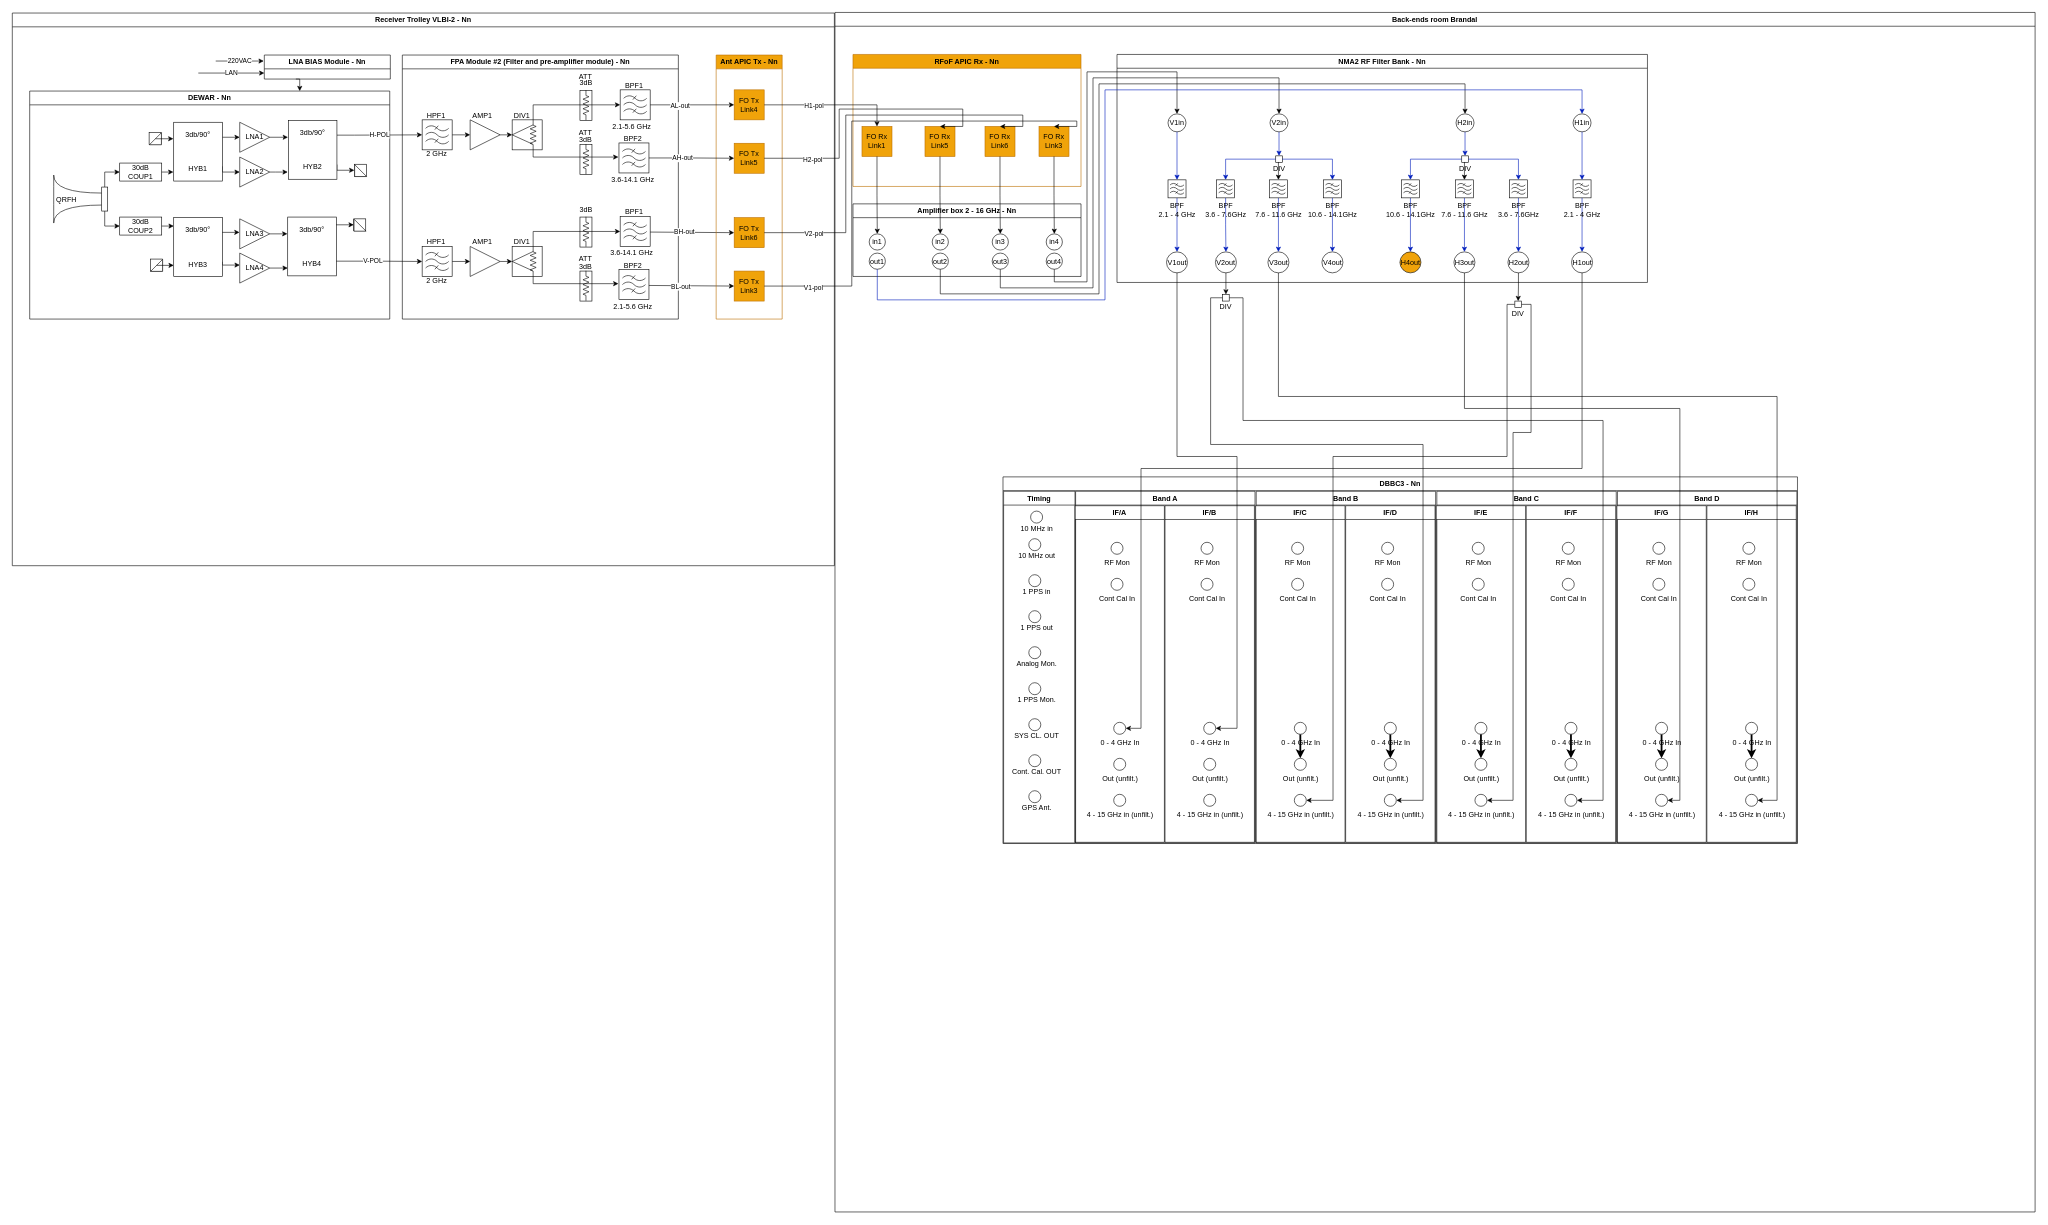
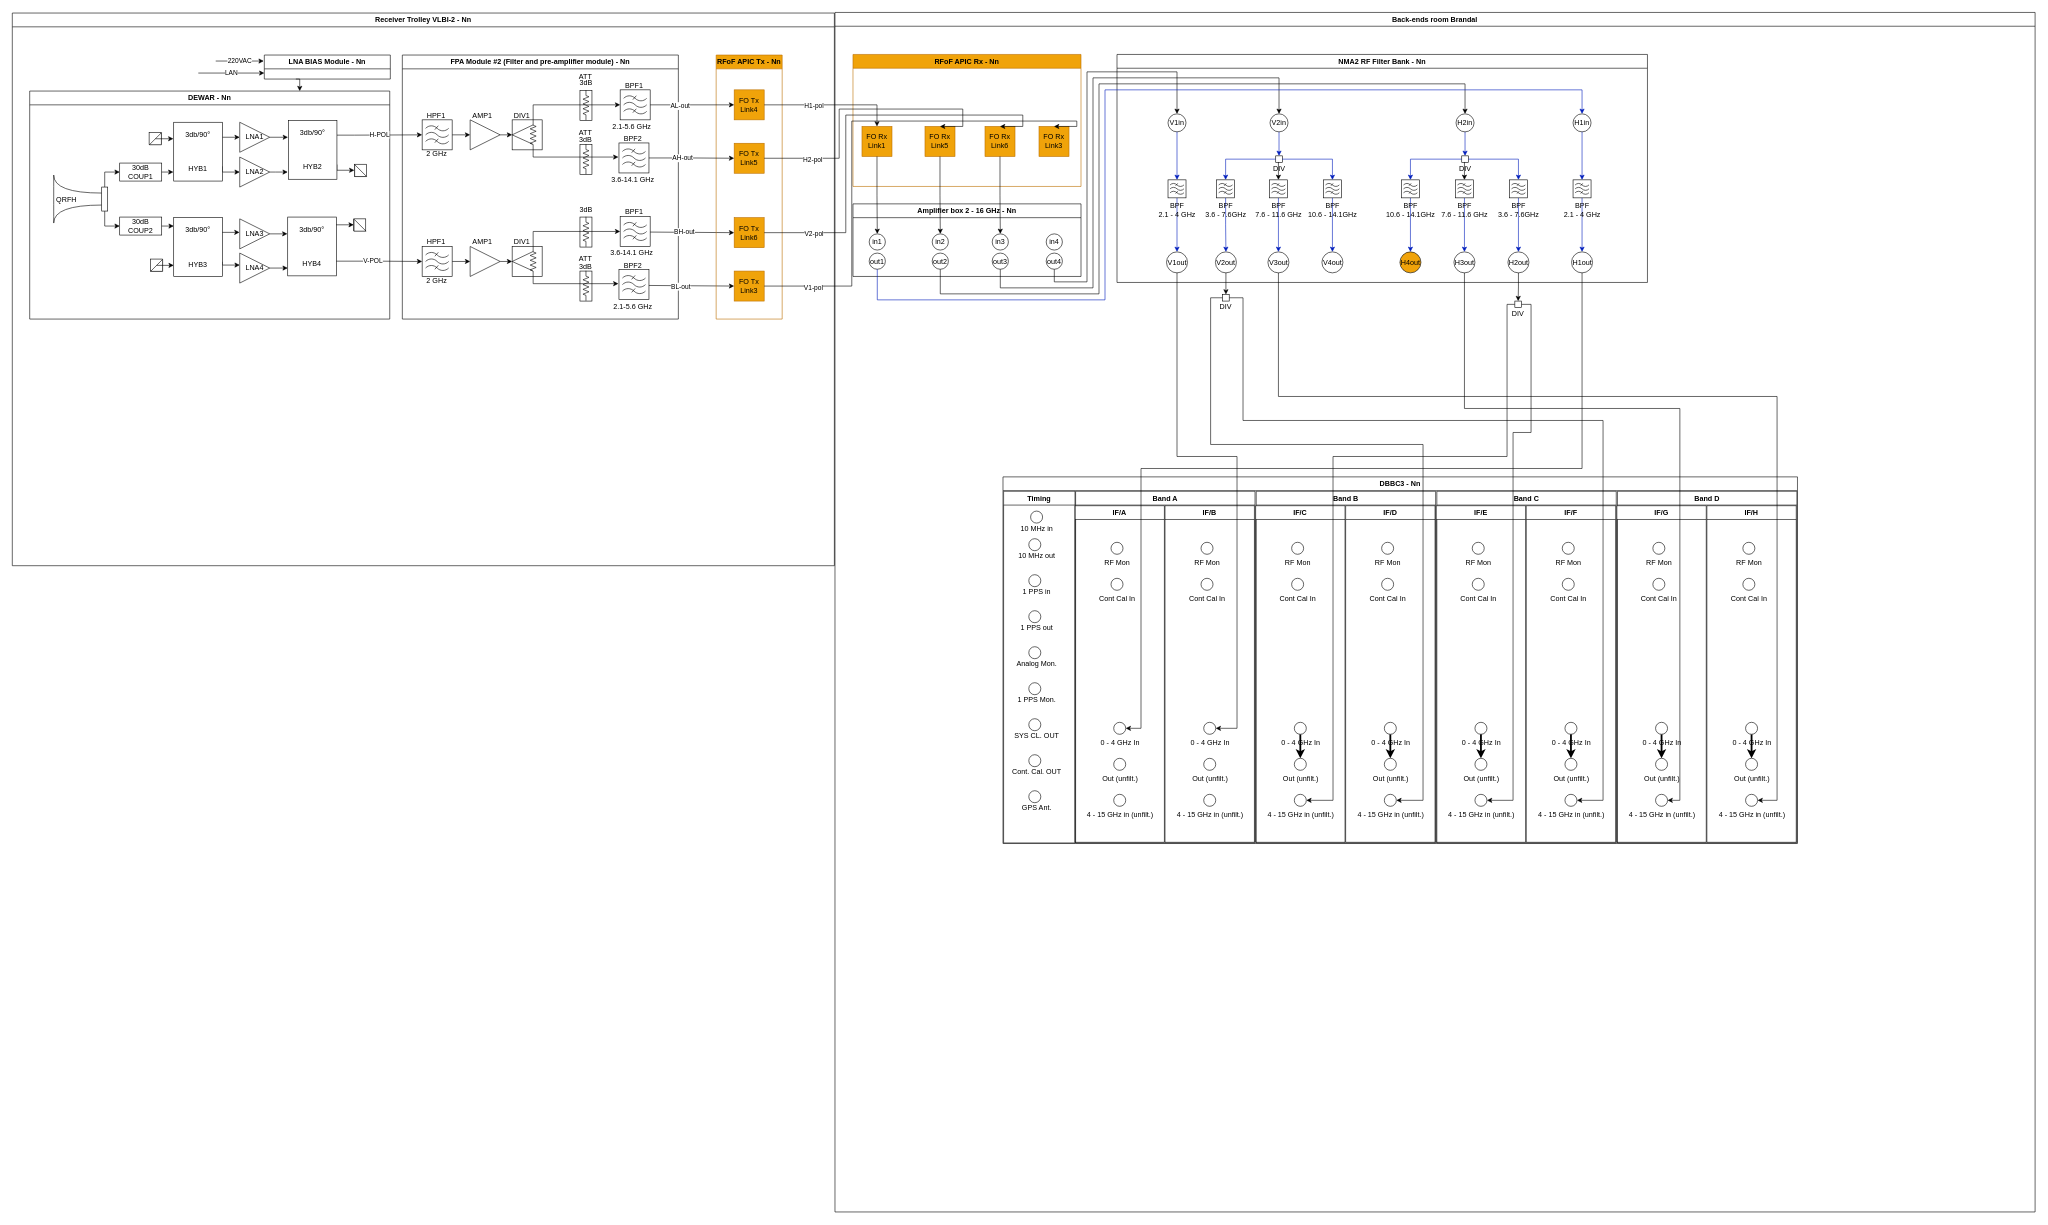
node "Ant APIC Tx - Nn": label "Ant APIC Tx - Nn" -> "RFoF APIC Tx - Nn"
edge "FO Rx Link3" -> "in4": removed
